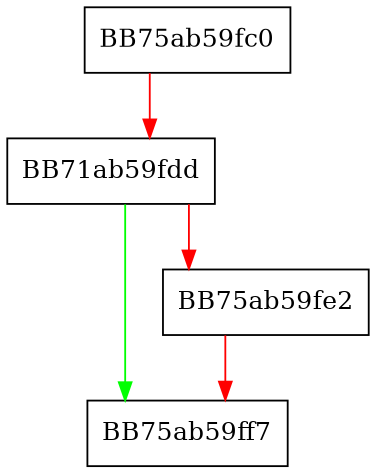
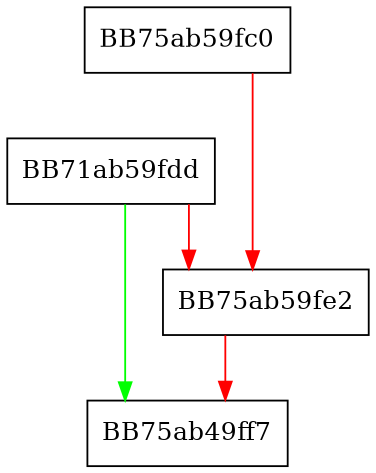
edge "BB75ab59fc0" -> "BB71ab59fdd": now "BB75ab59fc0" -> "BB75ab59fe2"
node "BB75ab59ff7": label "BB75ab59ff7" -> "BB75ab49ff7"
